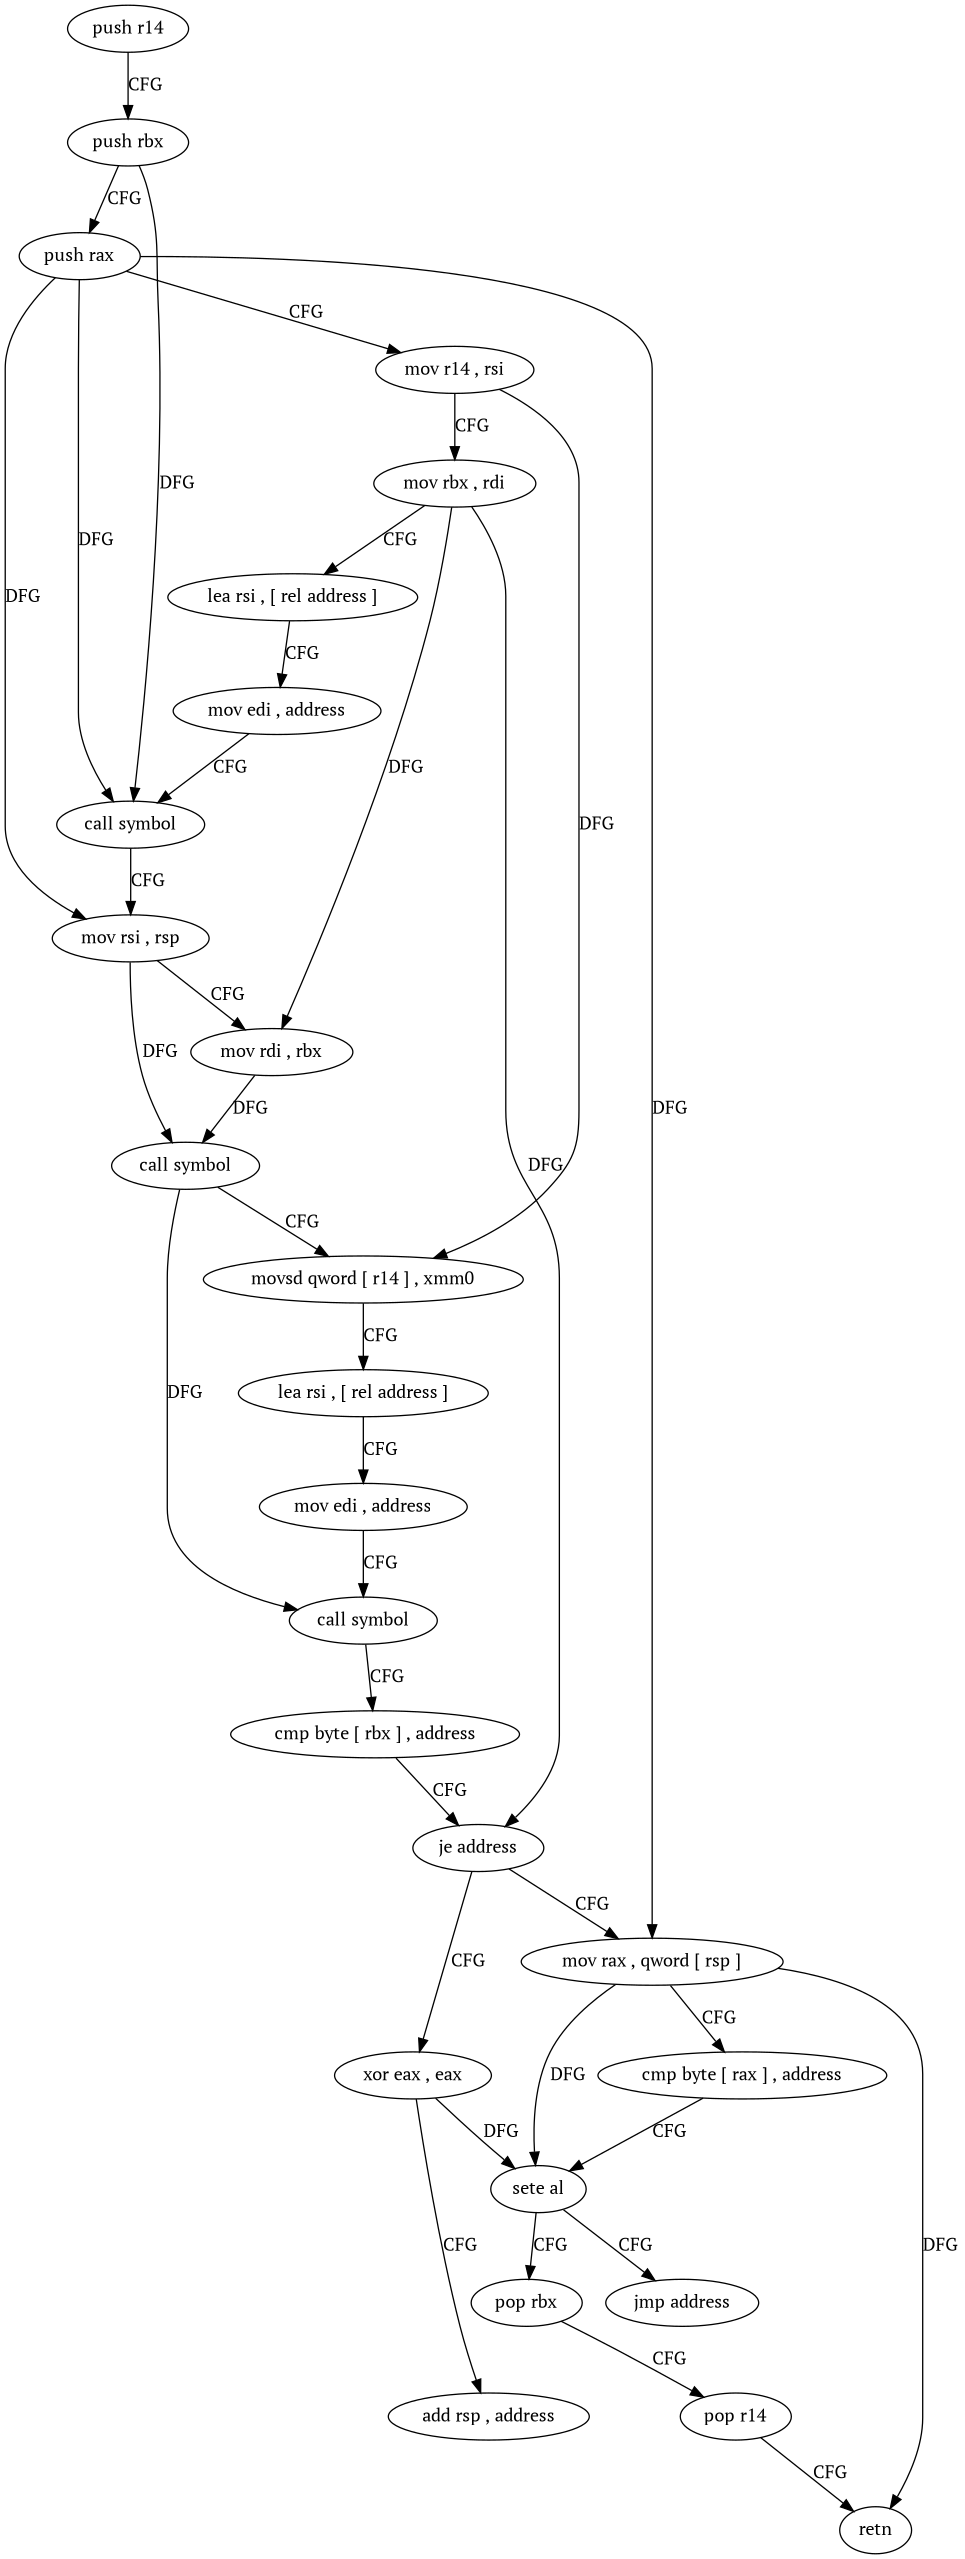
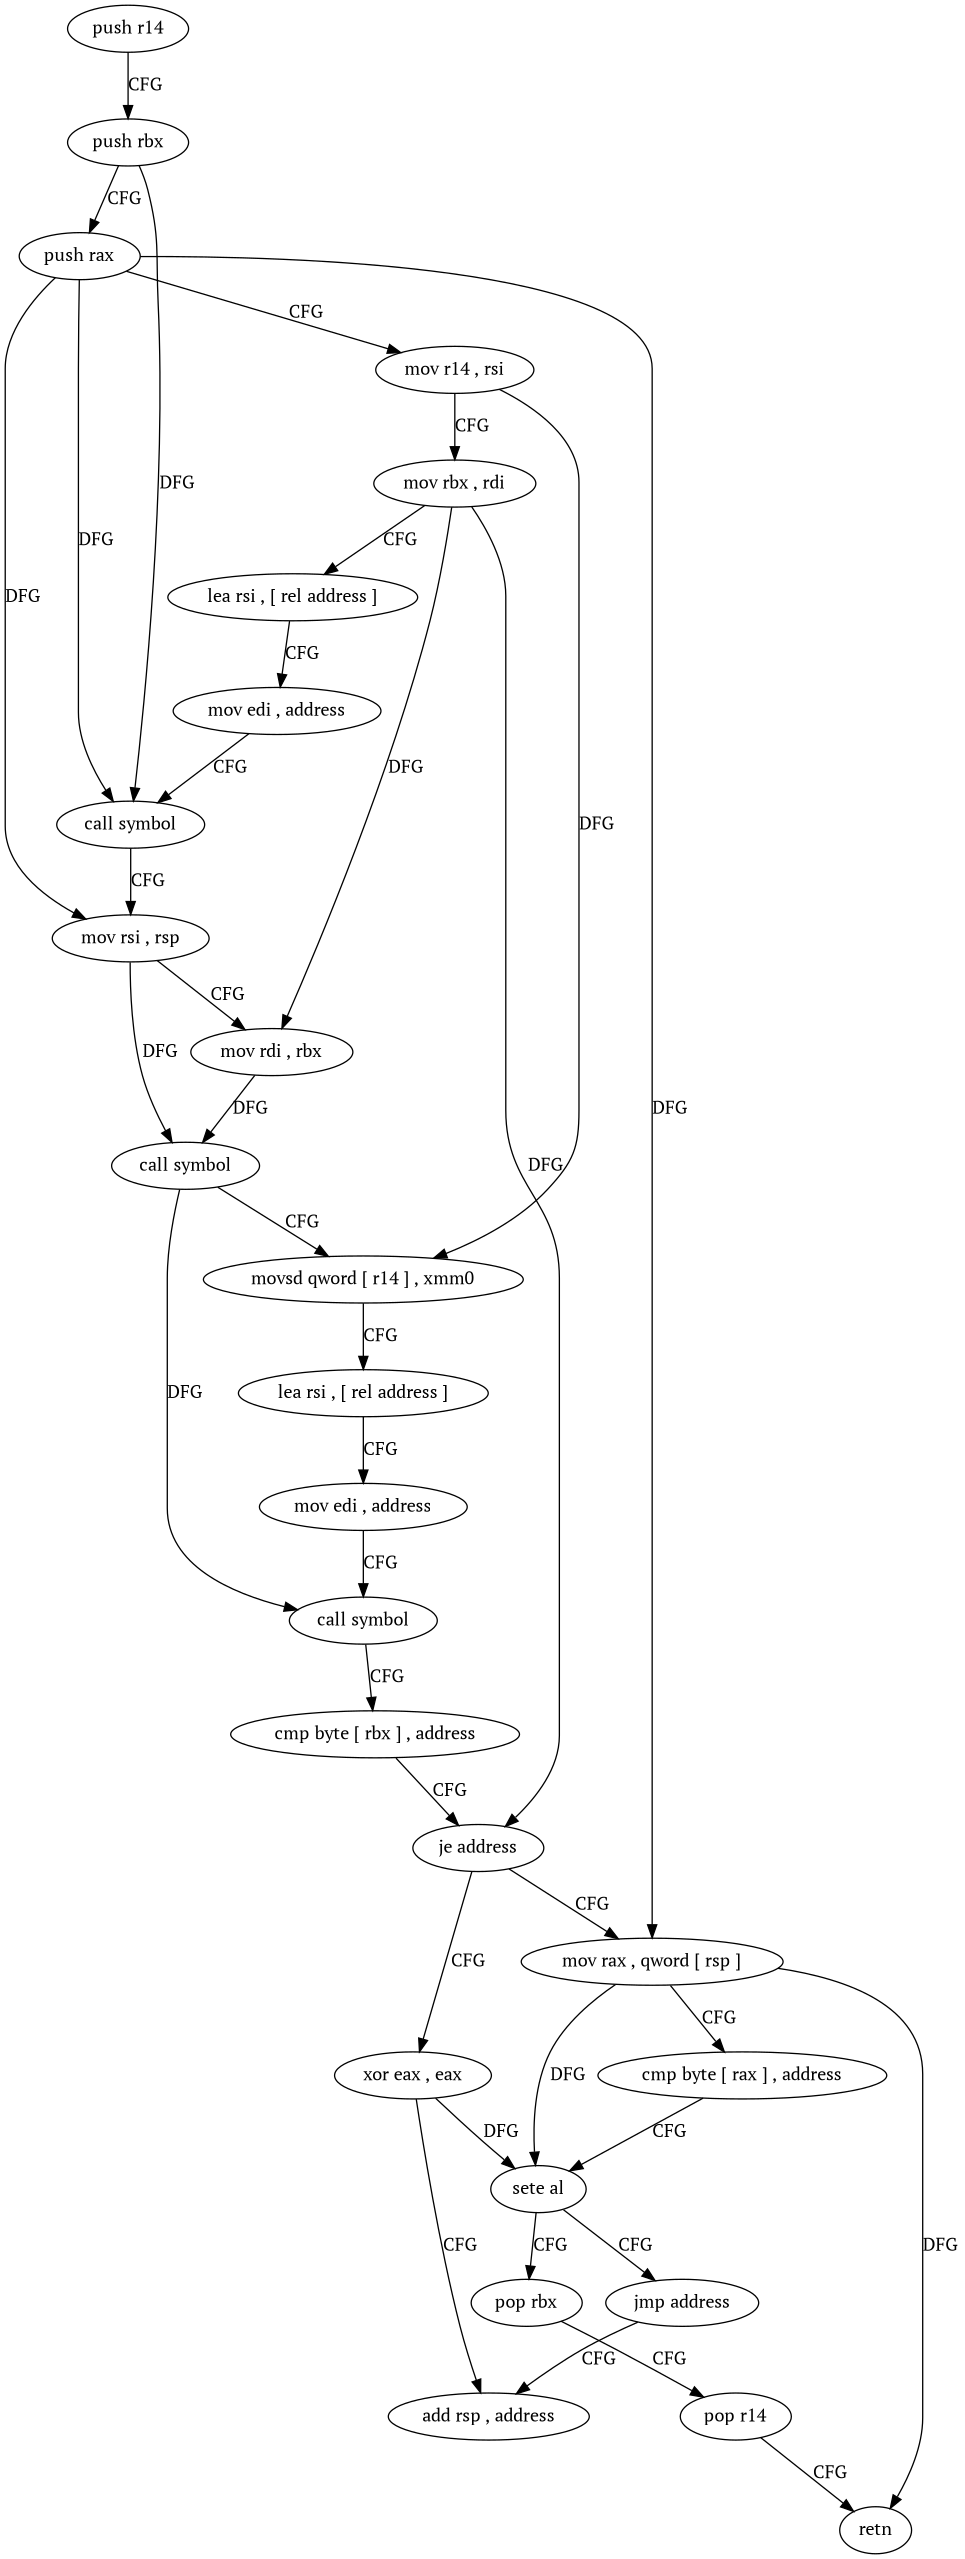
edge "jmp address" -> "add rsp , address": added, label "CFG"
